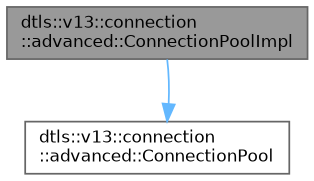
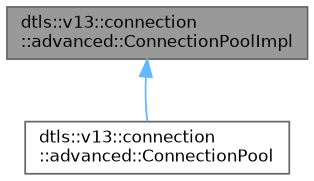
edge "dtls::v13::connection ::advanced::ConnectionPoolImpl" -> "dtls::v13::connection ::advanced::ConnectionPool": reversed
